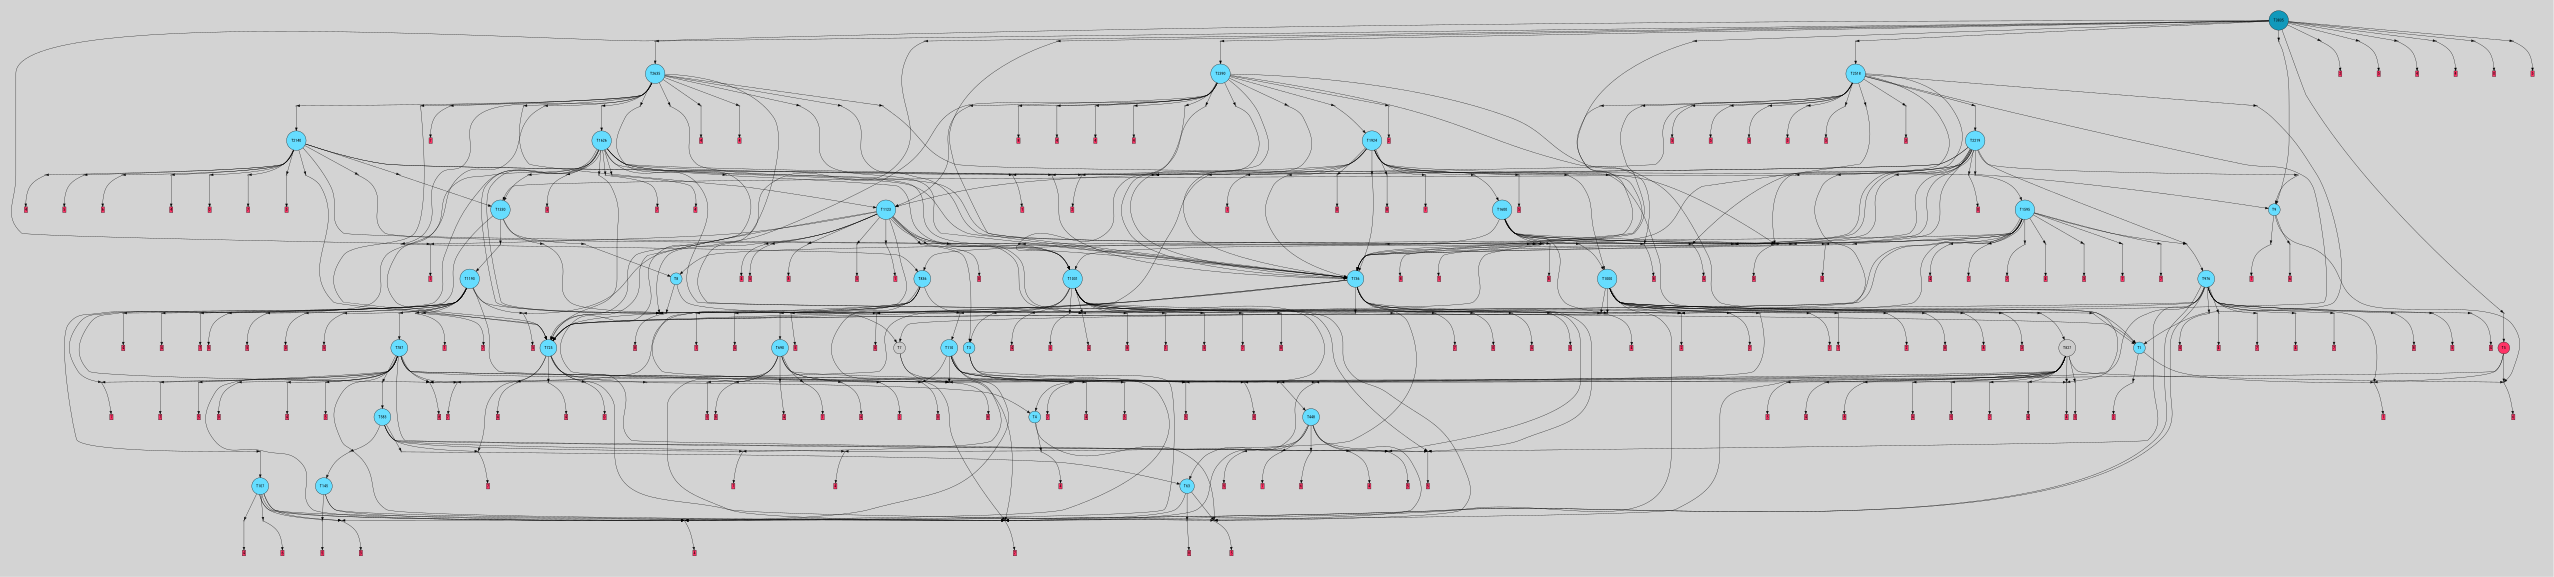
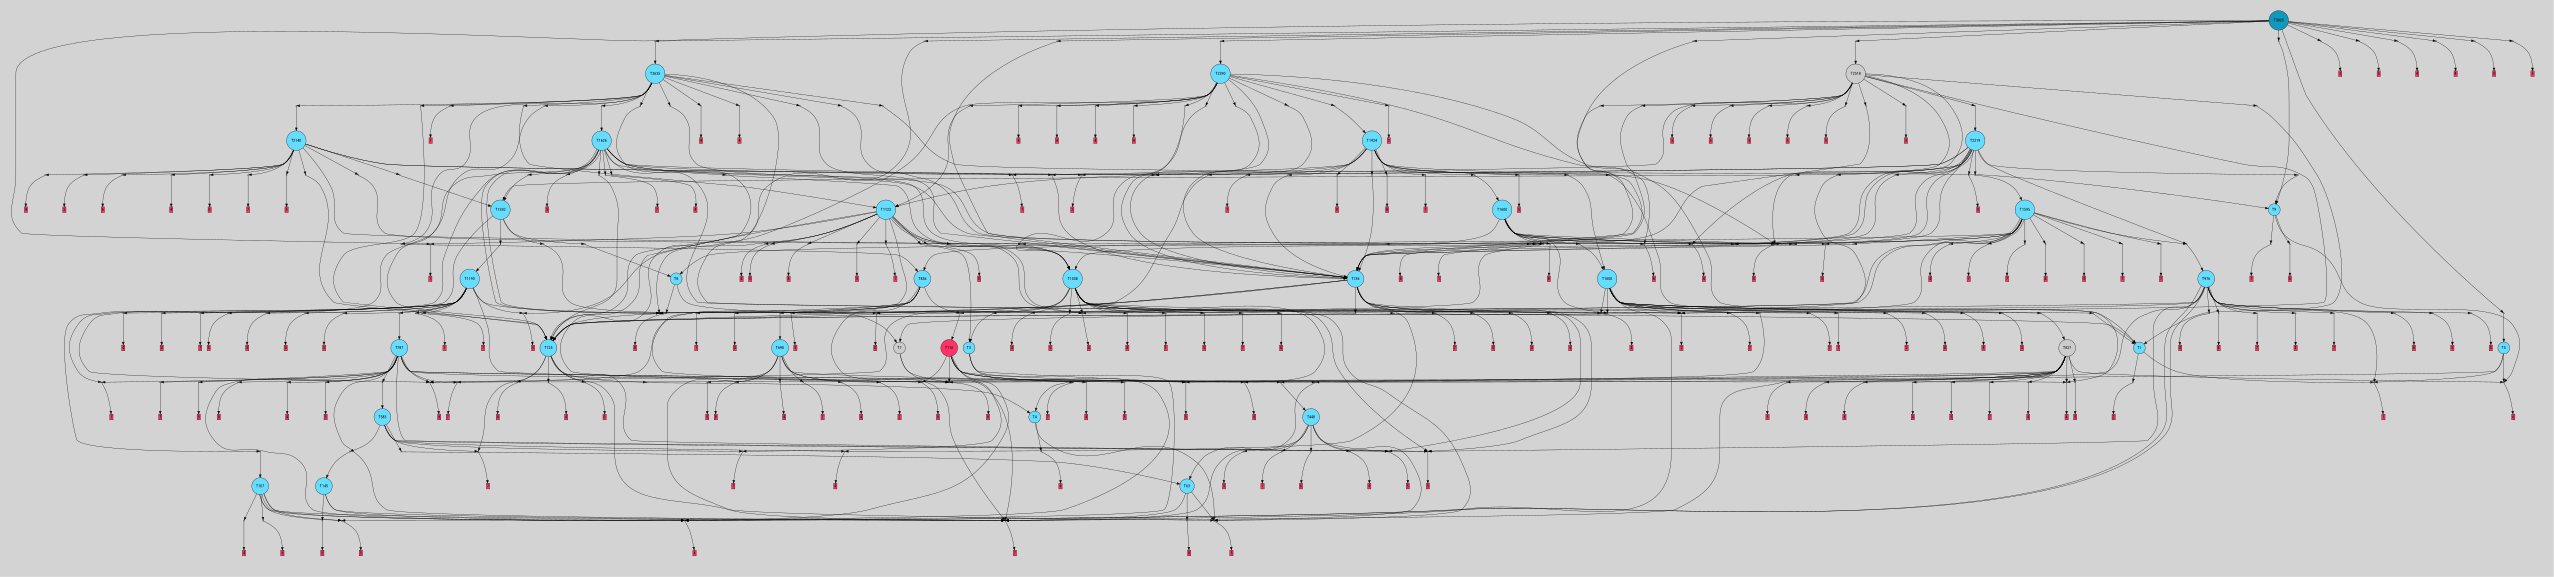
node "T2518": fillcolor #66ddff -> #cccccc
node "T1031": label "T1031" -> "T1038"
node "T110": fillcolor #66ddff -> #ff3366
node "T5": fillcolor #ff3366 -> #66ddff
